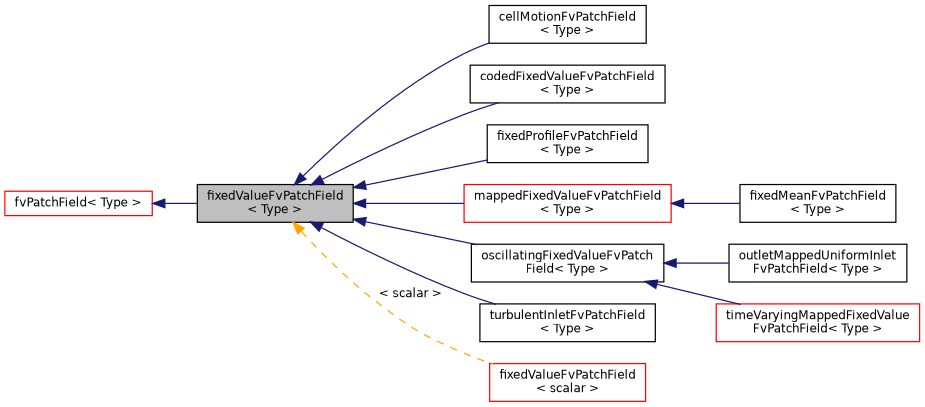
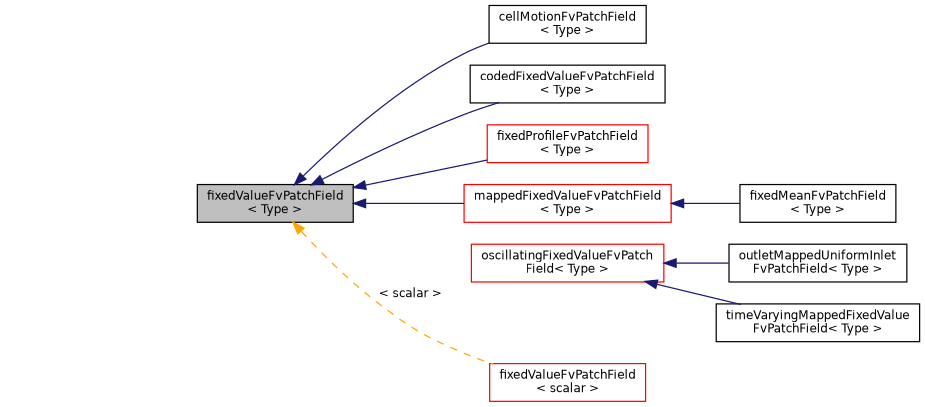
node "fixedProfileFvPatchField < Type >": color black -> red
node "fvPatchField< Type >": removed
edge "oscillatingFixedValueFvPatch Field< Type >" -> "fixedValueFvPatchField < Type >": removed
node "oscillatingFixedValueFvPatch Field< Type >": color black -> red
node "turbulentInletFvPatchField < Type >": removed
node "timeVaryingMappedFixedValue FvPatchField< Type >": color red -> black
